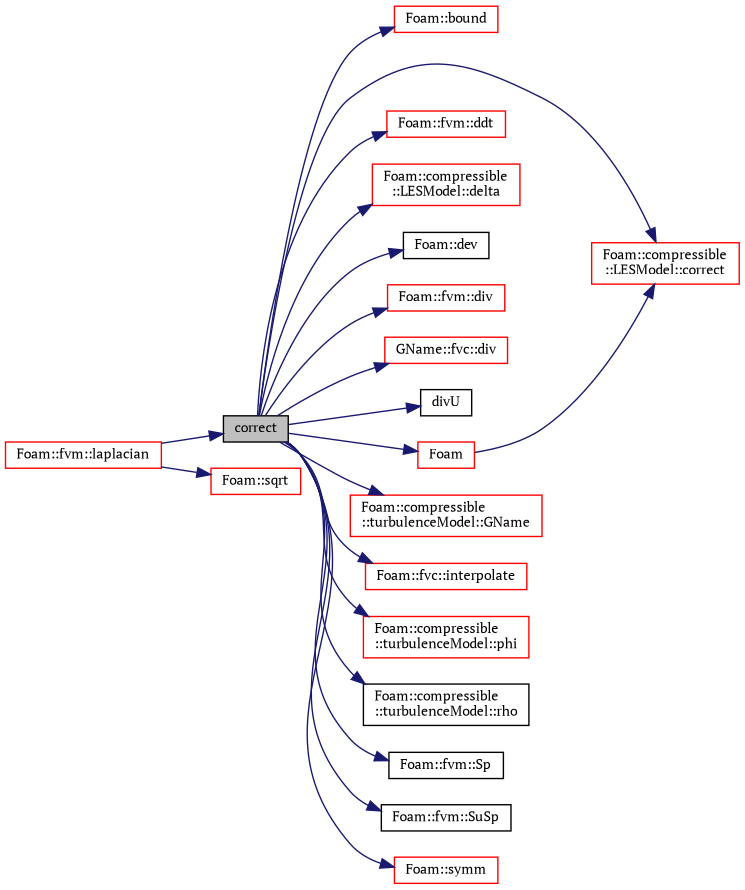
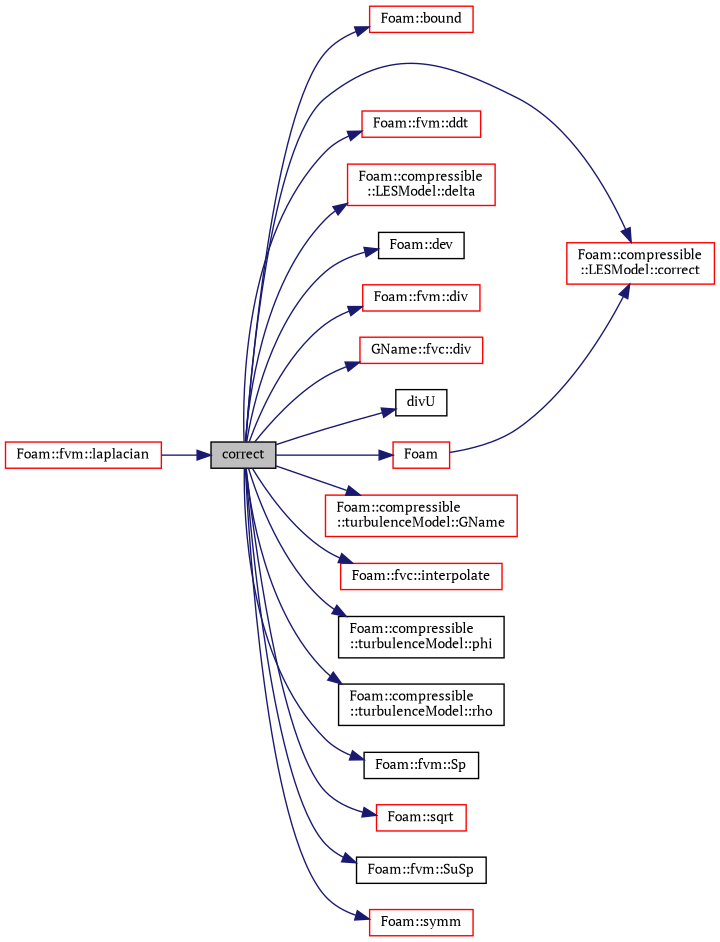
edge "Foam::fvm::laplacian" -> "Foam::sqrt": now "correct" -> "Foam::sqrt"
node "Foam::compressible ::turbulenceModel::phi": color red -> black
